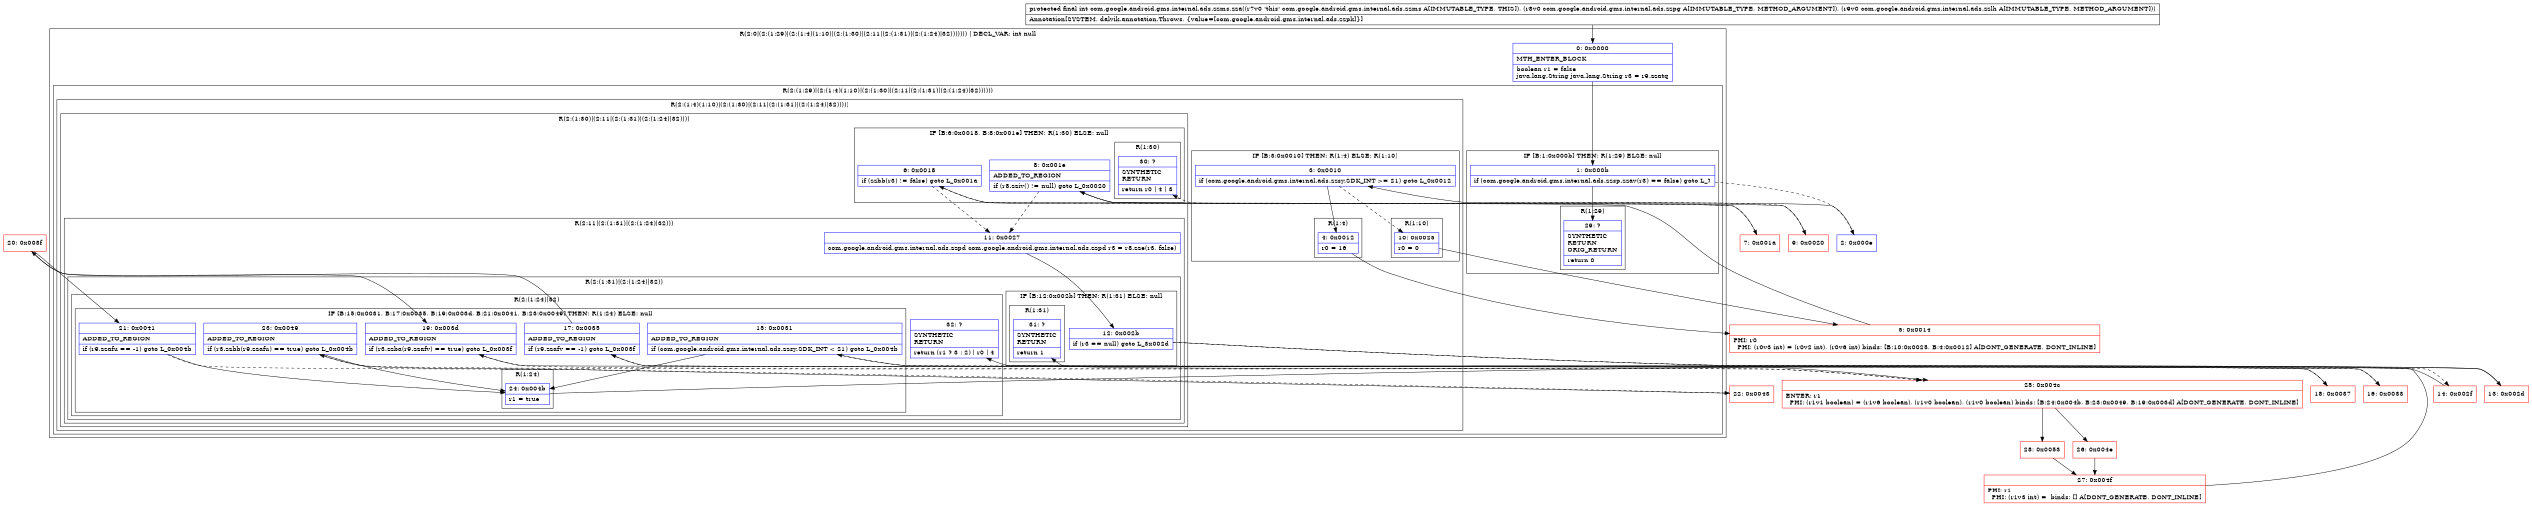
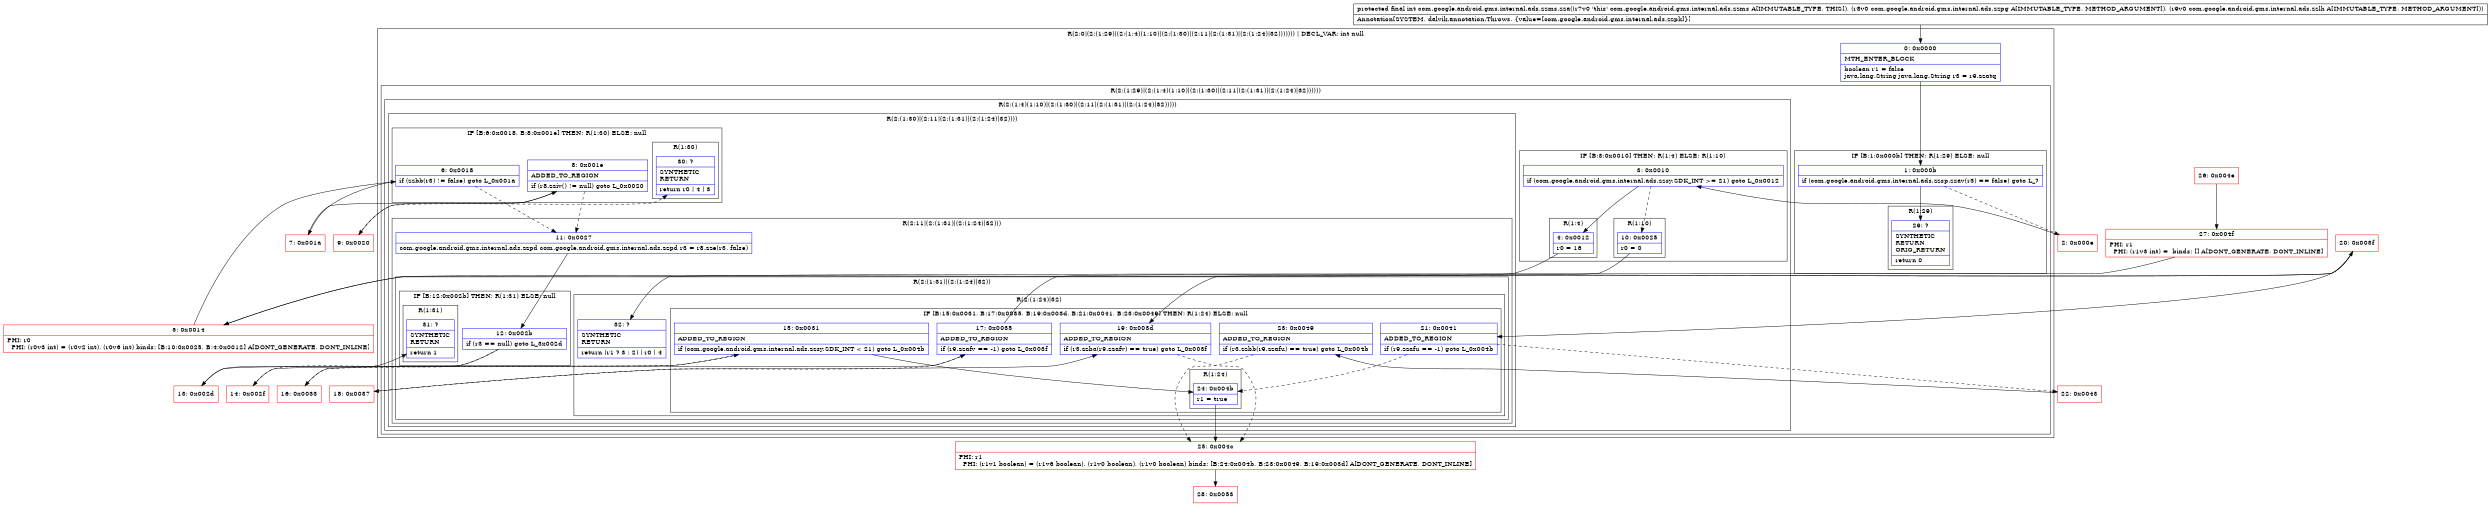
edge "6: 0x0018" -> "7: 0x001a": style dashed -> solid
node "2: 0x000e": color blue -> red
edge "23: 0x0049" -> "24: 0x004b": removed
edge "21: 0x0041" -> "24: 0x004b": style solid -> dashed
node "25: 0x004c": text "ENTER: r1" -> "PHI: r1"
edge "25: 0x004c" -> "26: 0x004e": removed
edge "28: 0x0053" -> "27: 0x004f": removed
